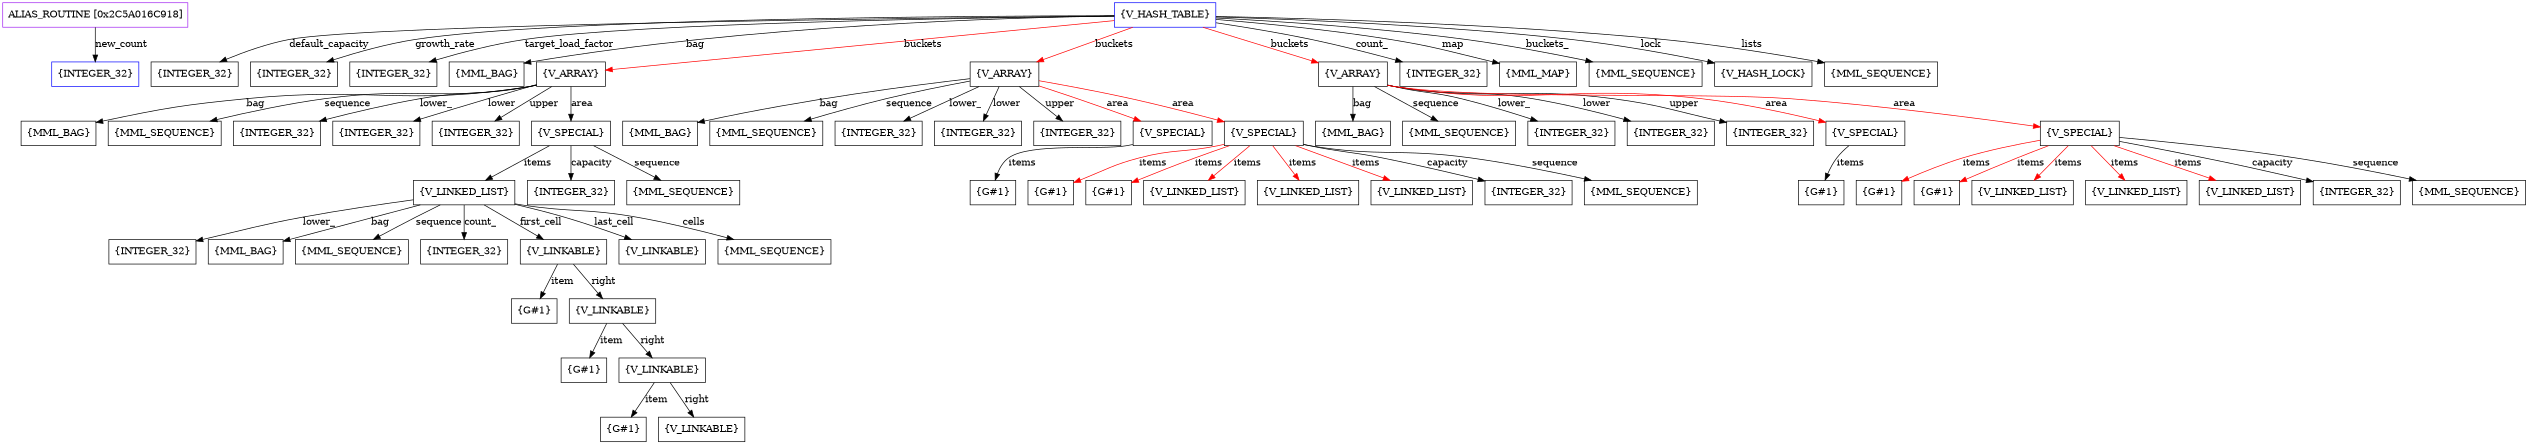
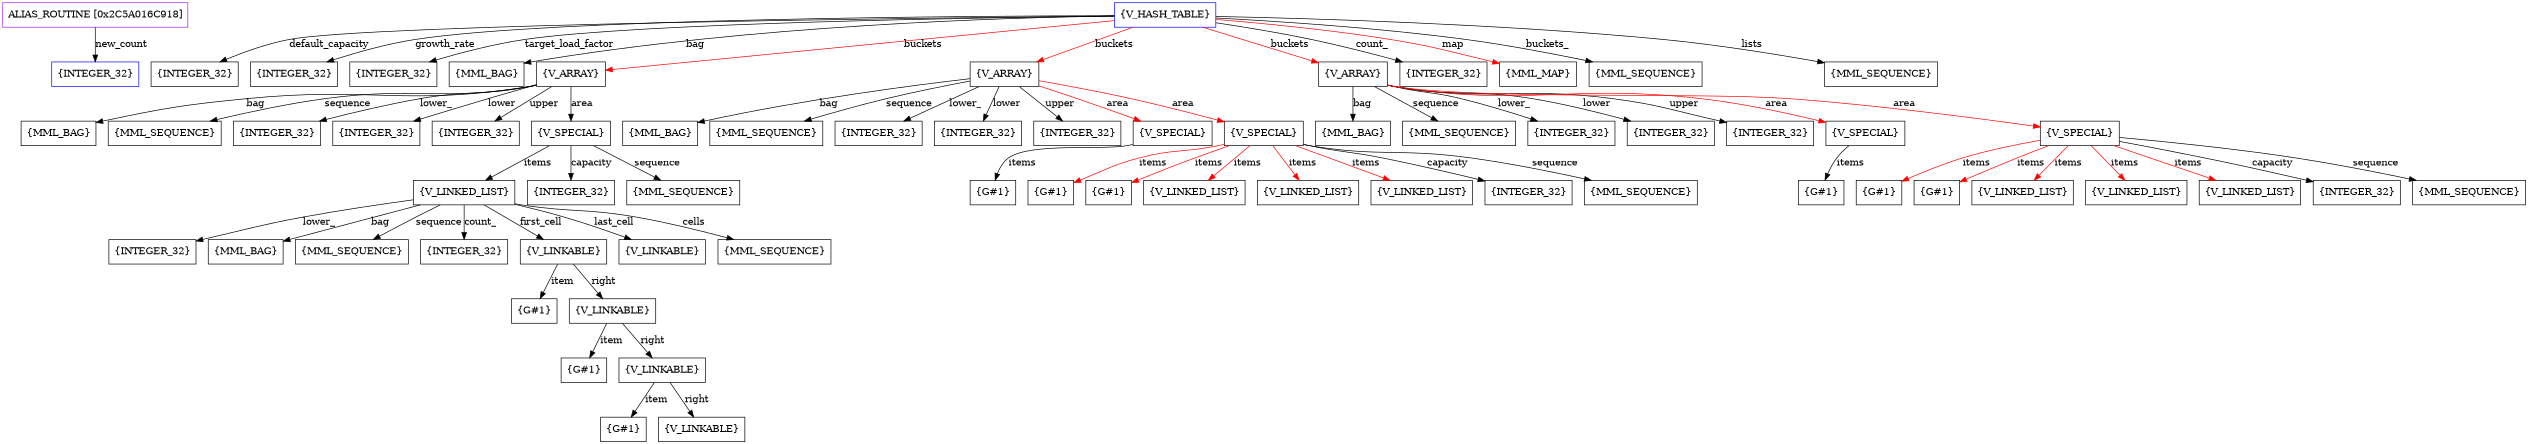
edge "{V_HASH_TABLE}" -> "{MML_MAP}": color black -> red
node "{V_HASH_LOCK}": removed
